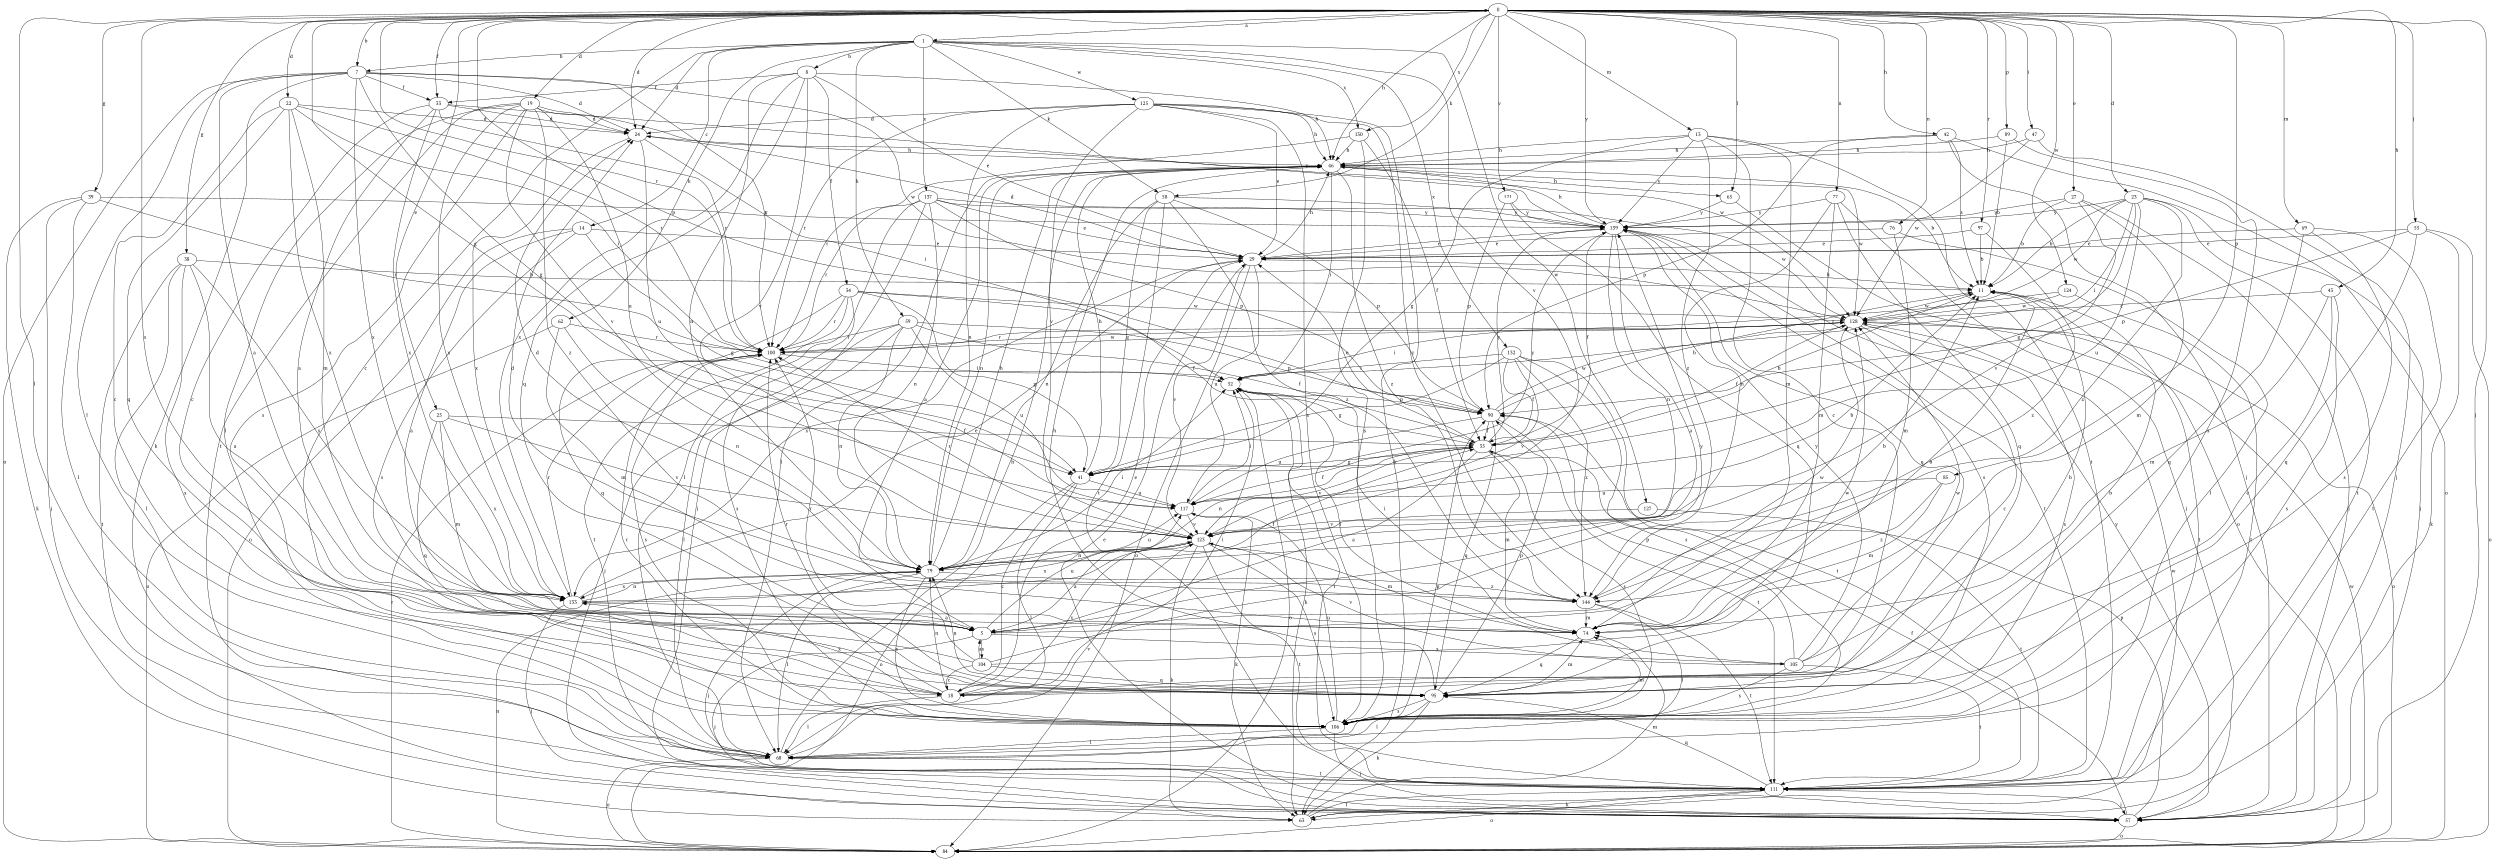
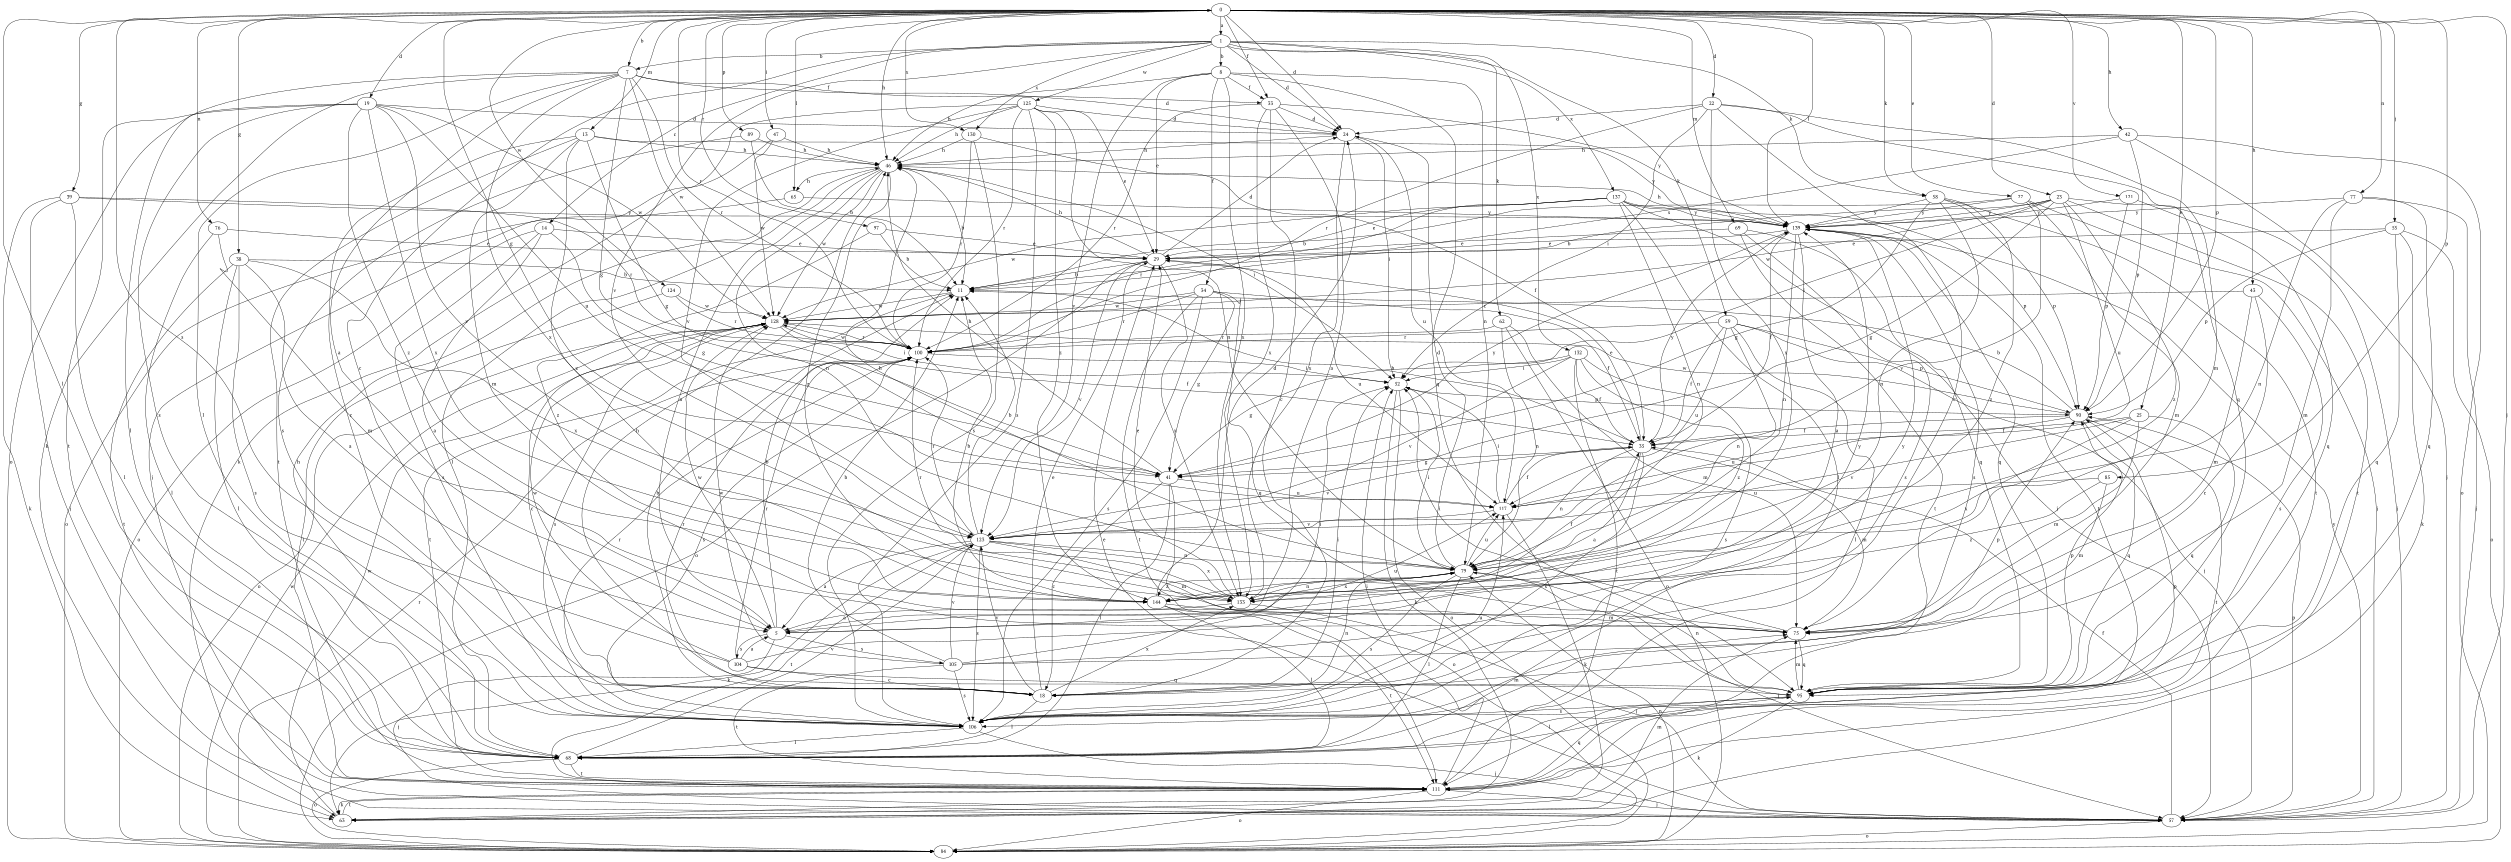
edge "0" -> "139": label "y" -> "l"
node "127": removed
node "74": label "74" -> "75"
edge "128" -> "18": reversed
